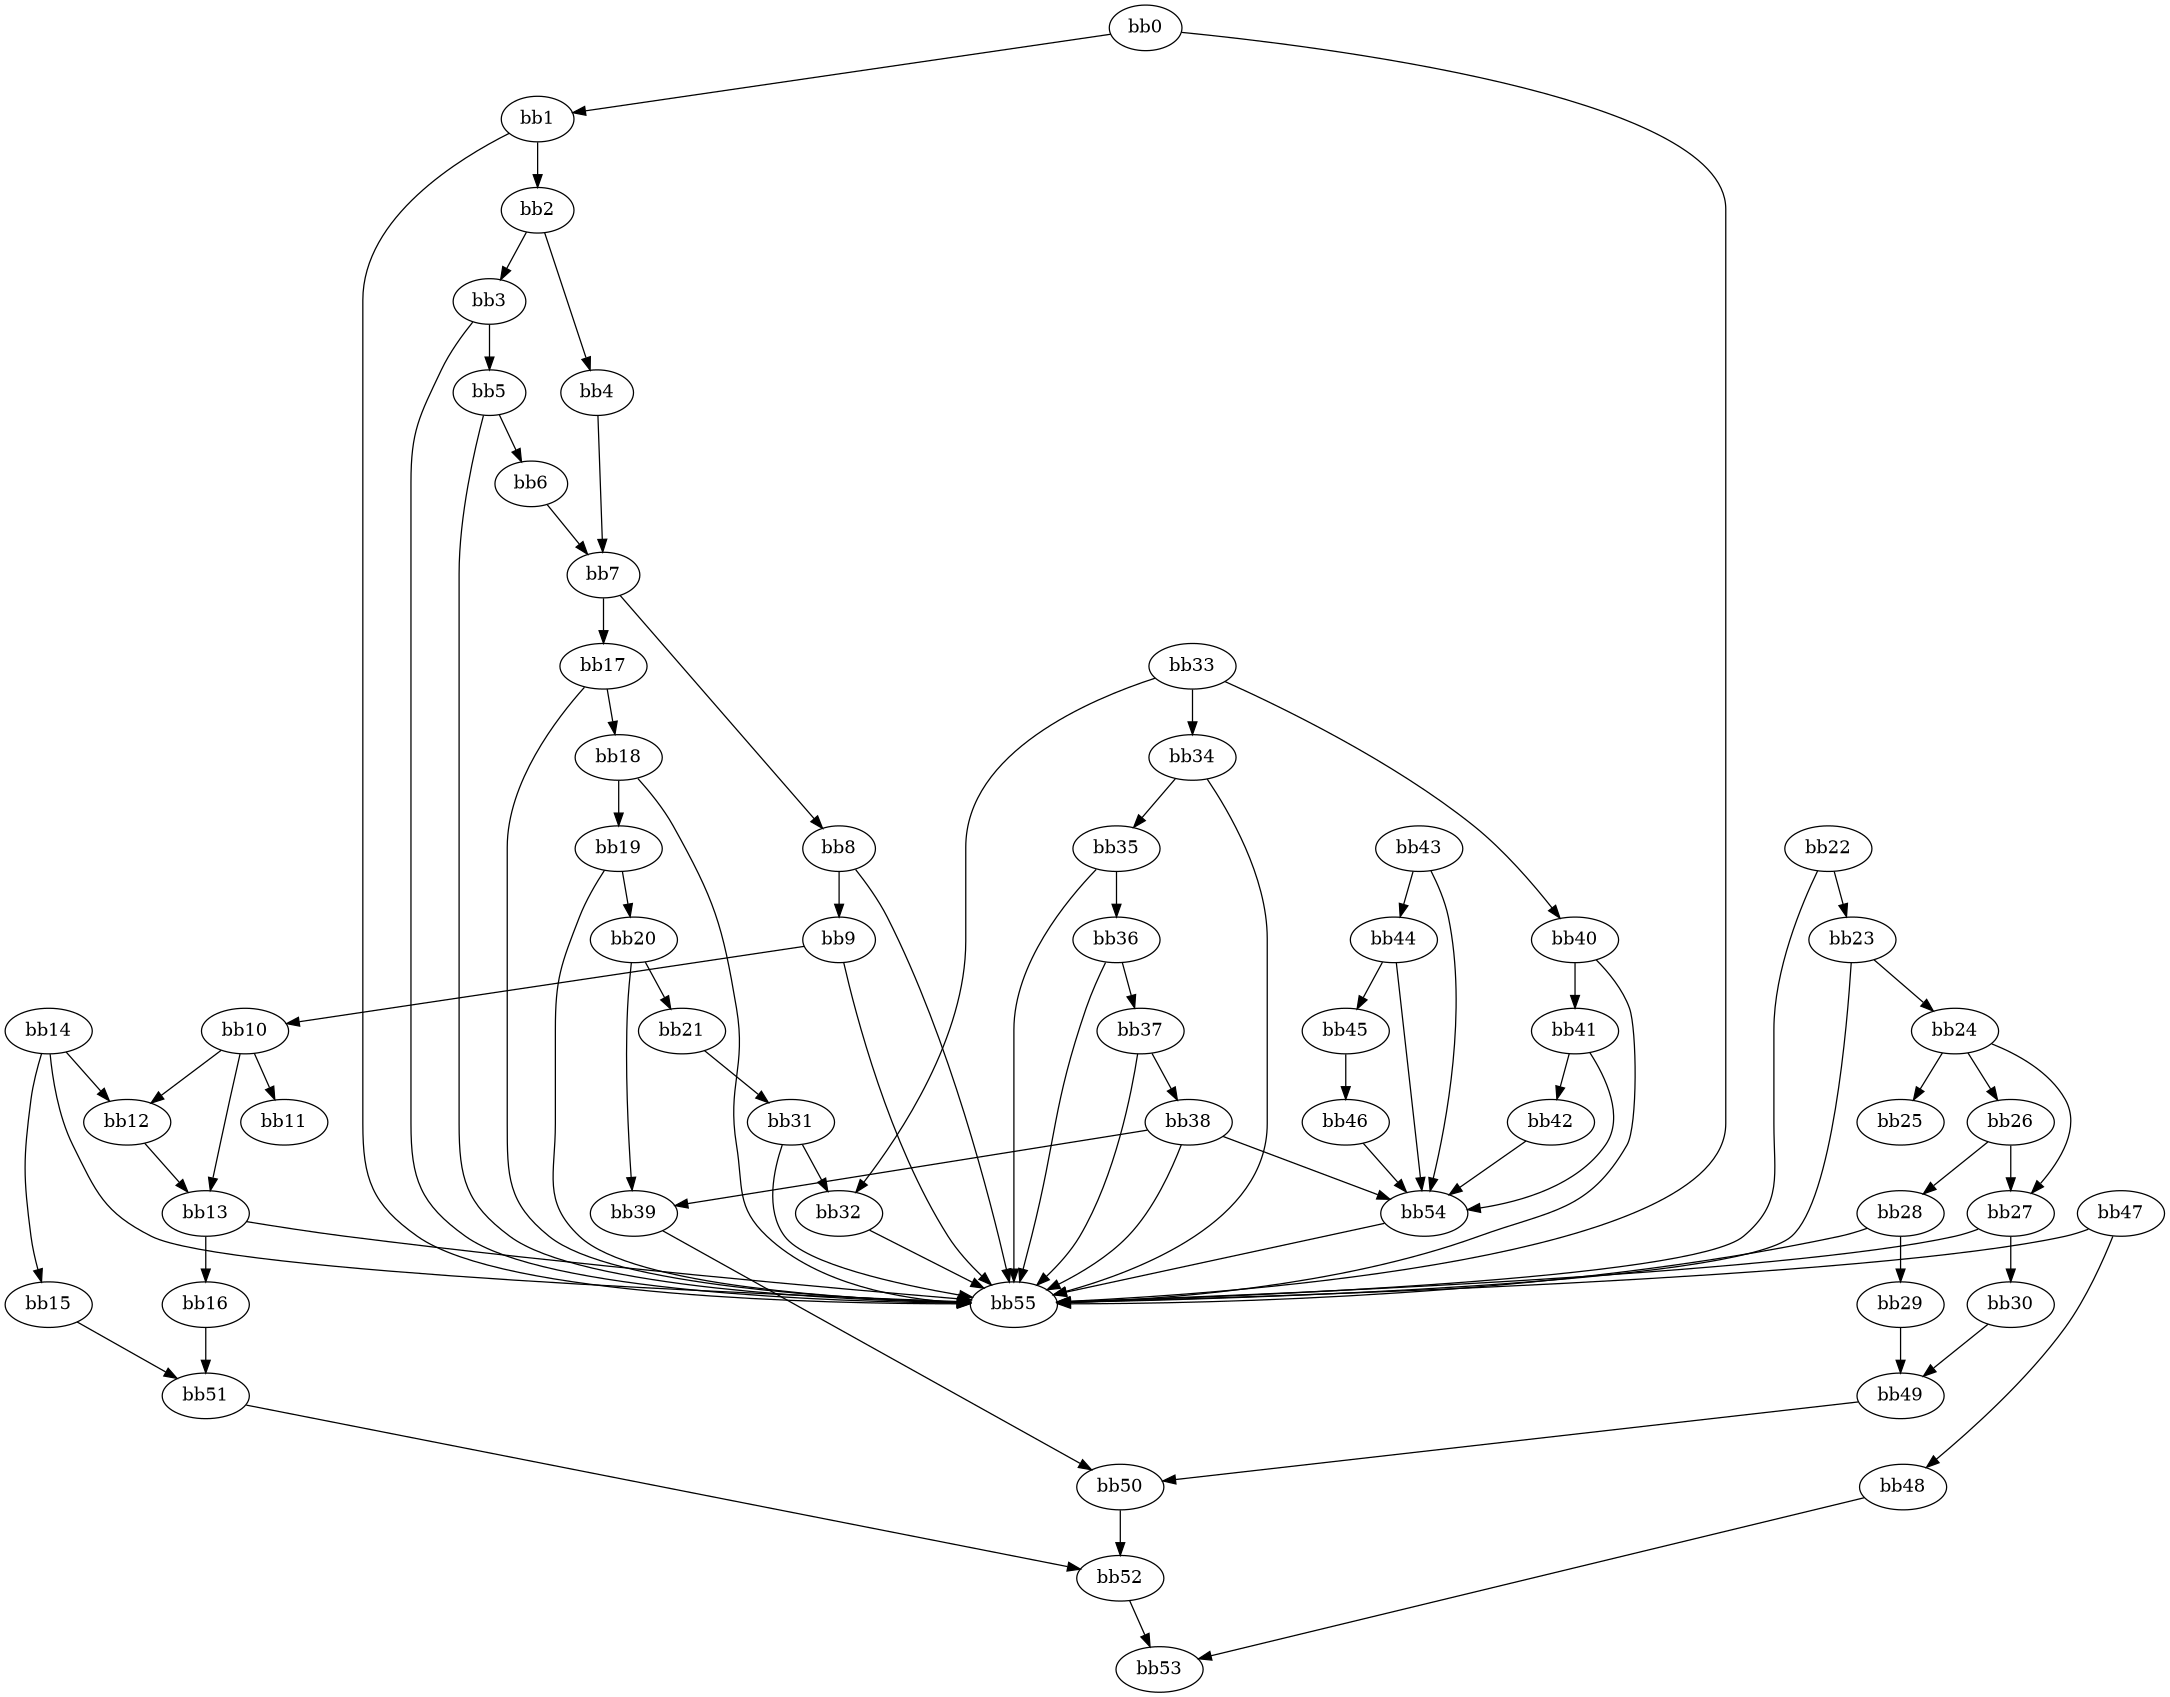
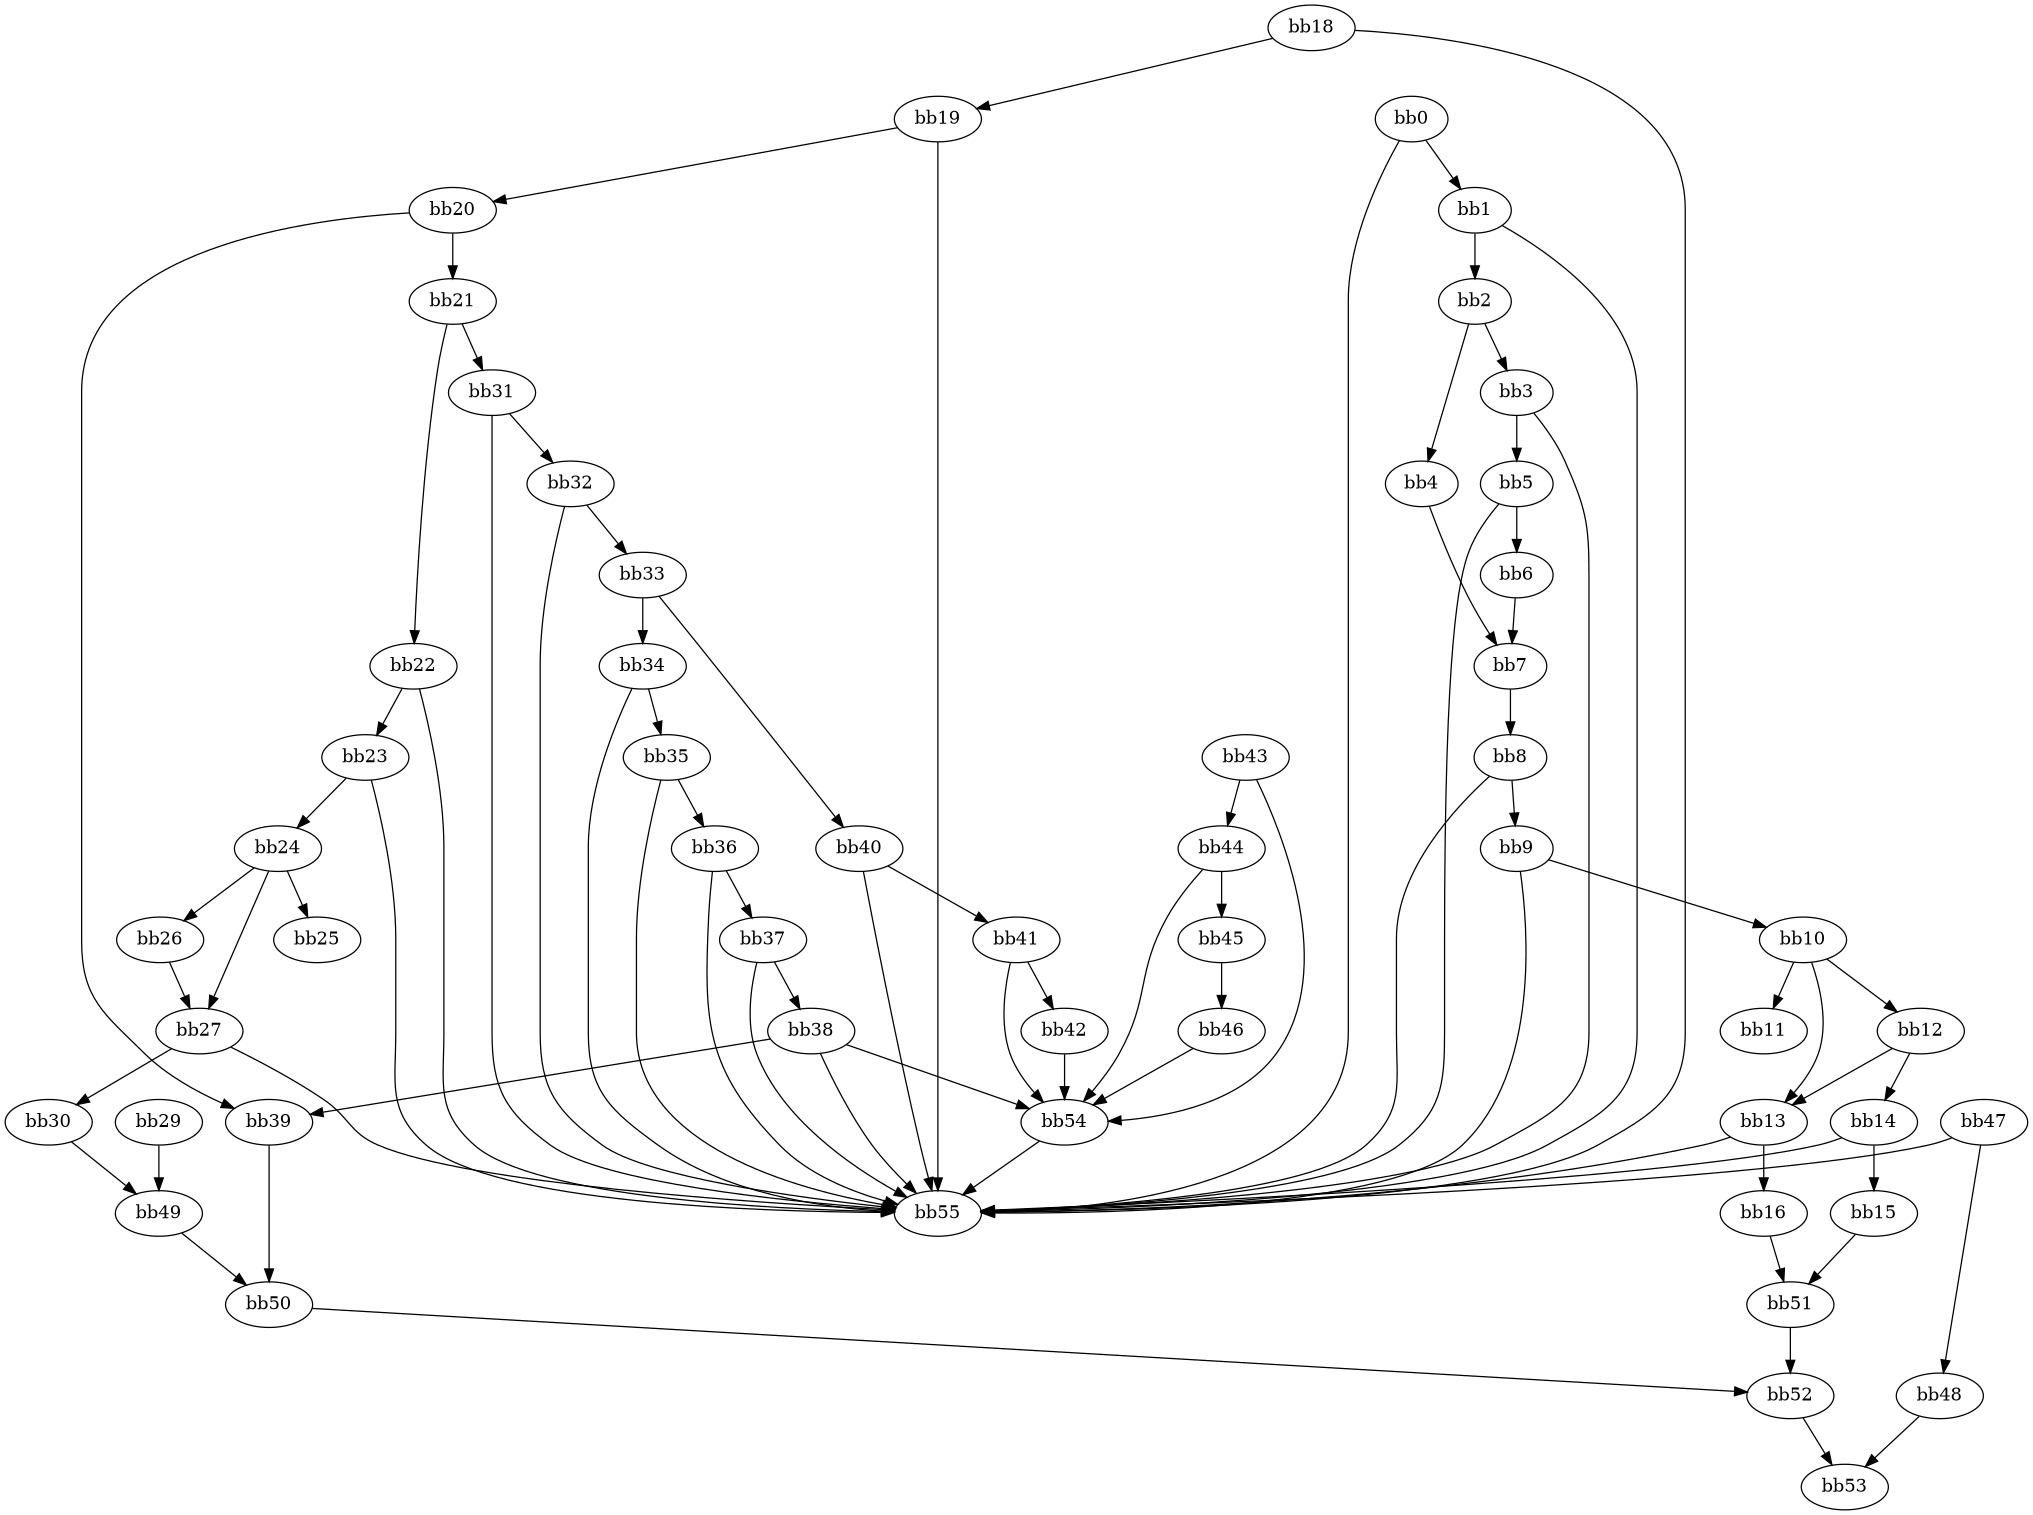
edge "bb21" -> "bb22": added
node "bb17": removed
edge "bb33" -> "bb32": reversed
edge "bb14" -> "bb12": reversed
node "bb28": removed
